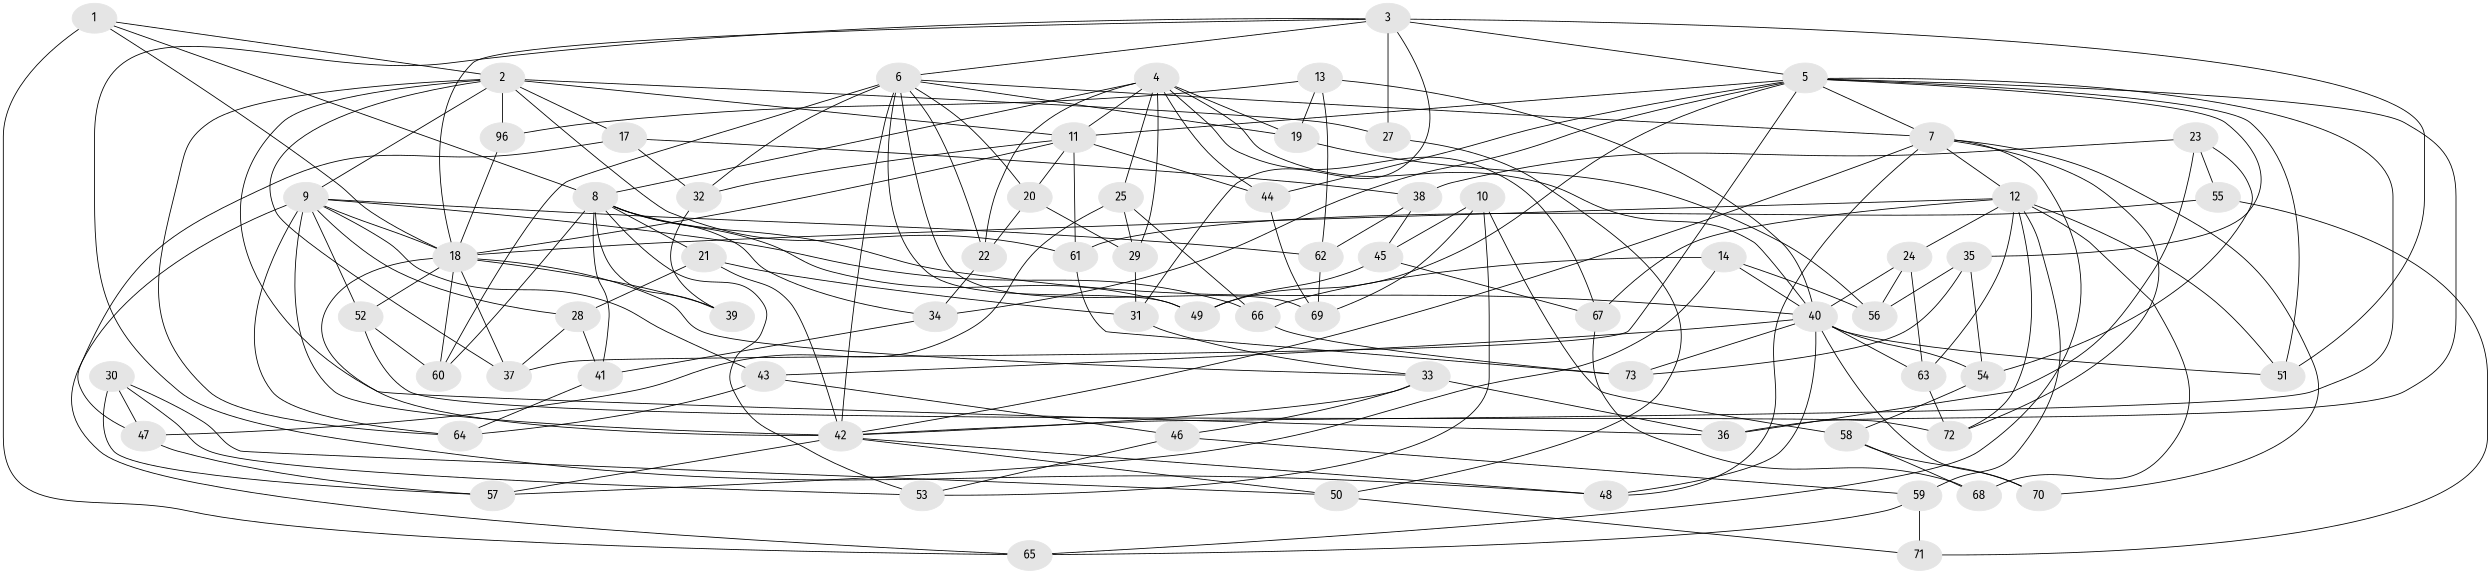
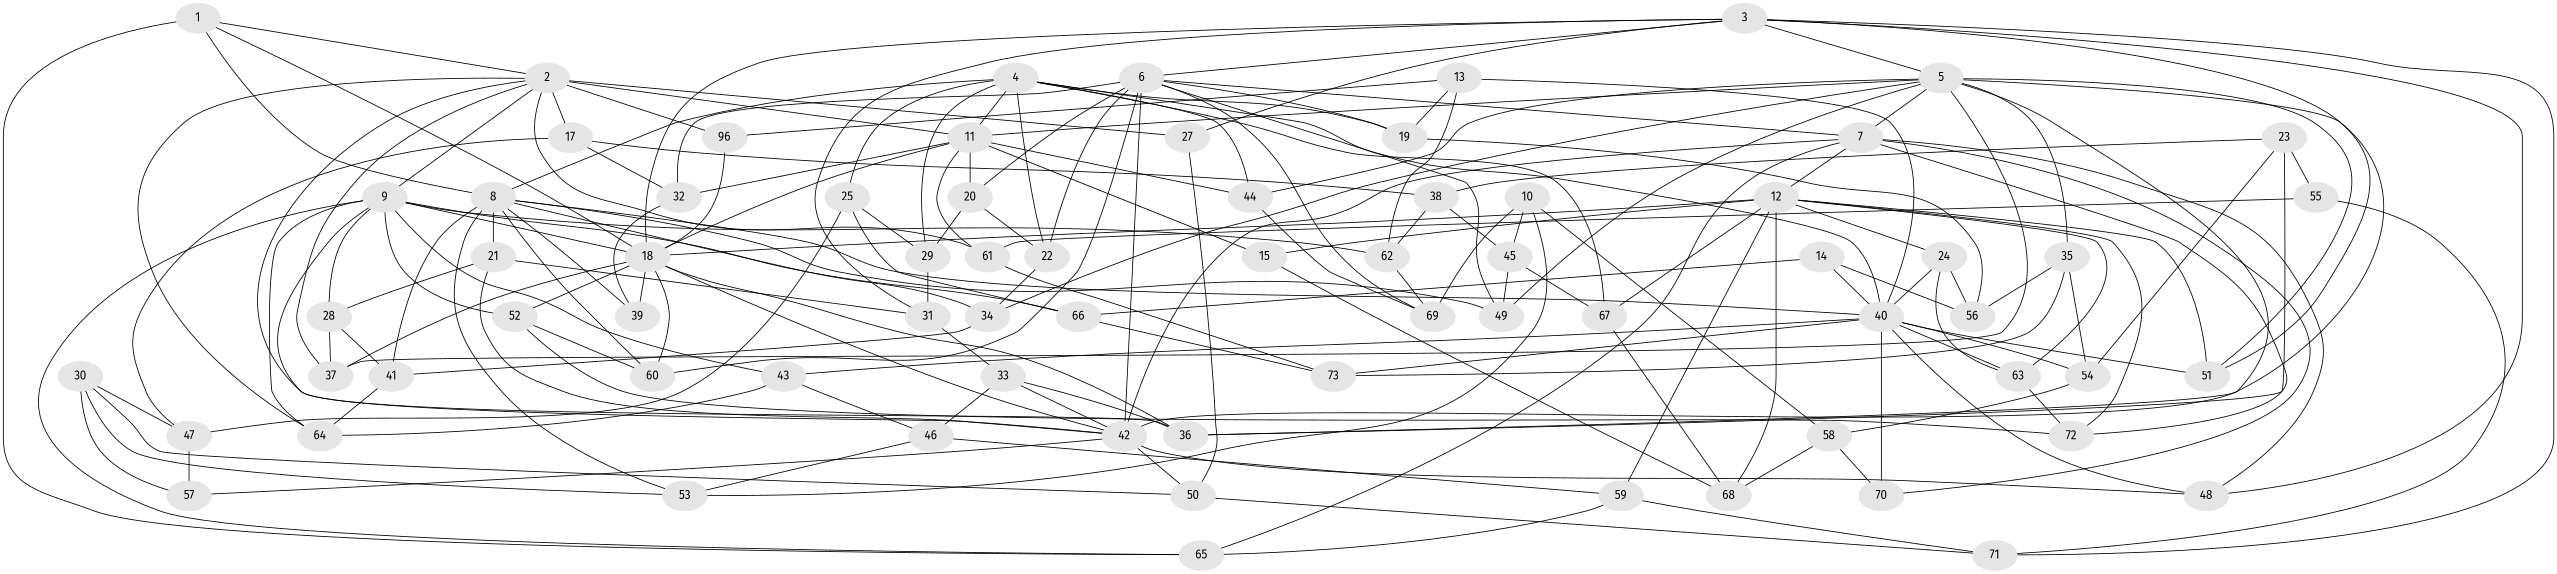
edge "3" -- "71": added
node "15": added
edge "18" -- "33": now "18" -- "36"
edge "14" -- "57": removed
